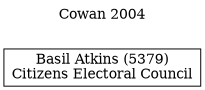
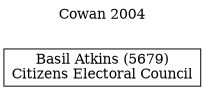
node "Basil Atkins (5379) Citizens Electoral Council": label "Basil Atkins (5379) Citizens Electoral Council" -> "Basil Atkins (5679) Citizens Electoral Council"
